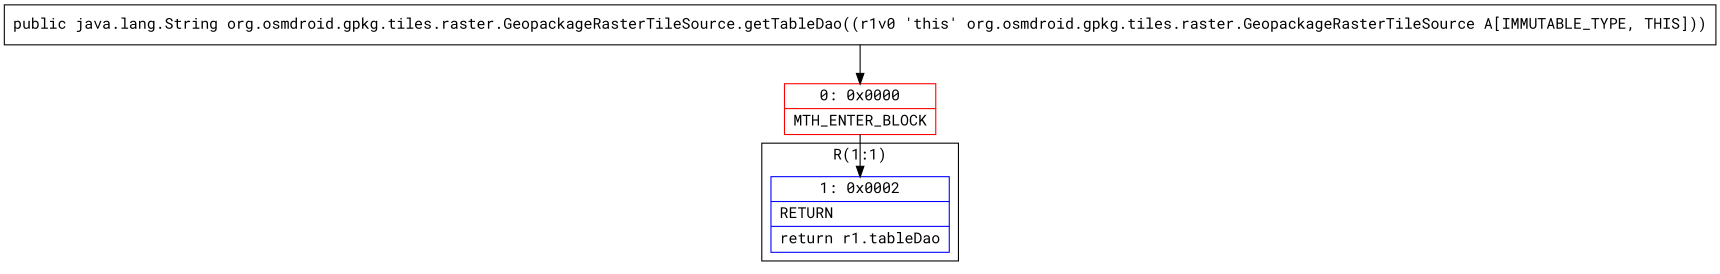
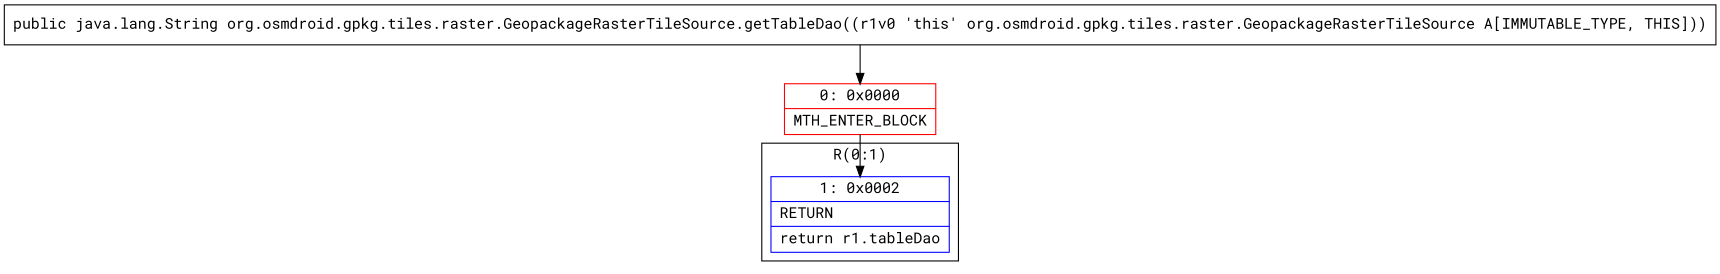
cluster "R(1:1)": label "R(1:1)" -> "R(0:1)"
